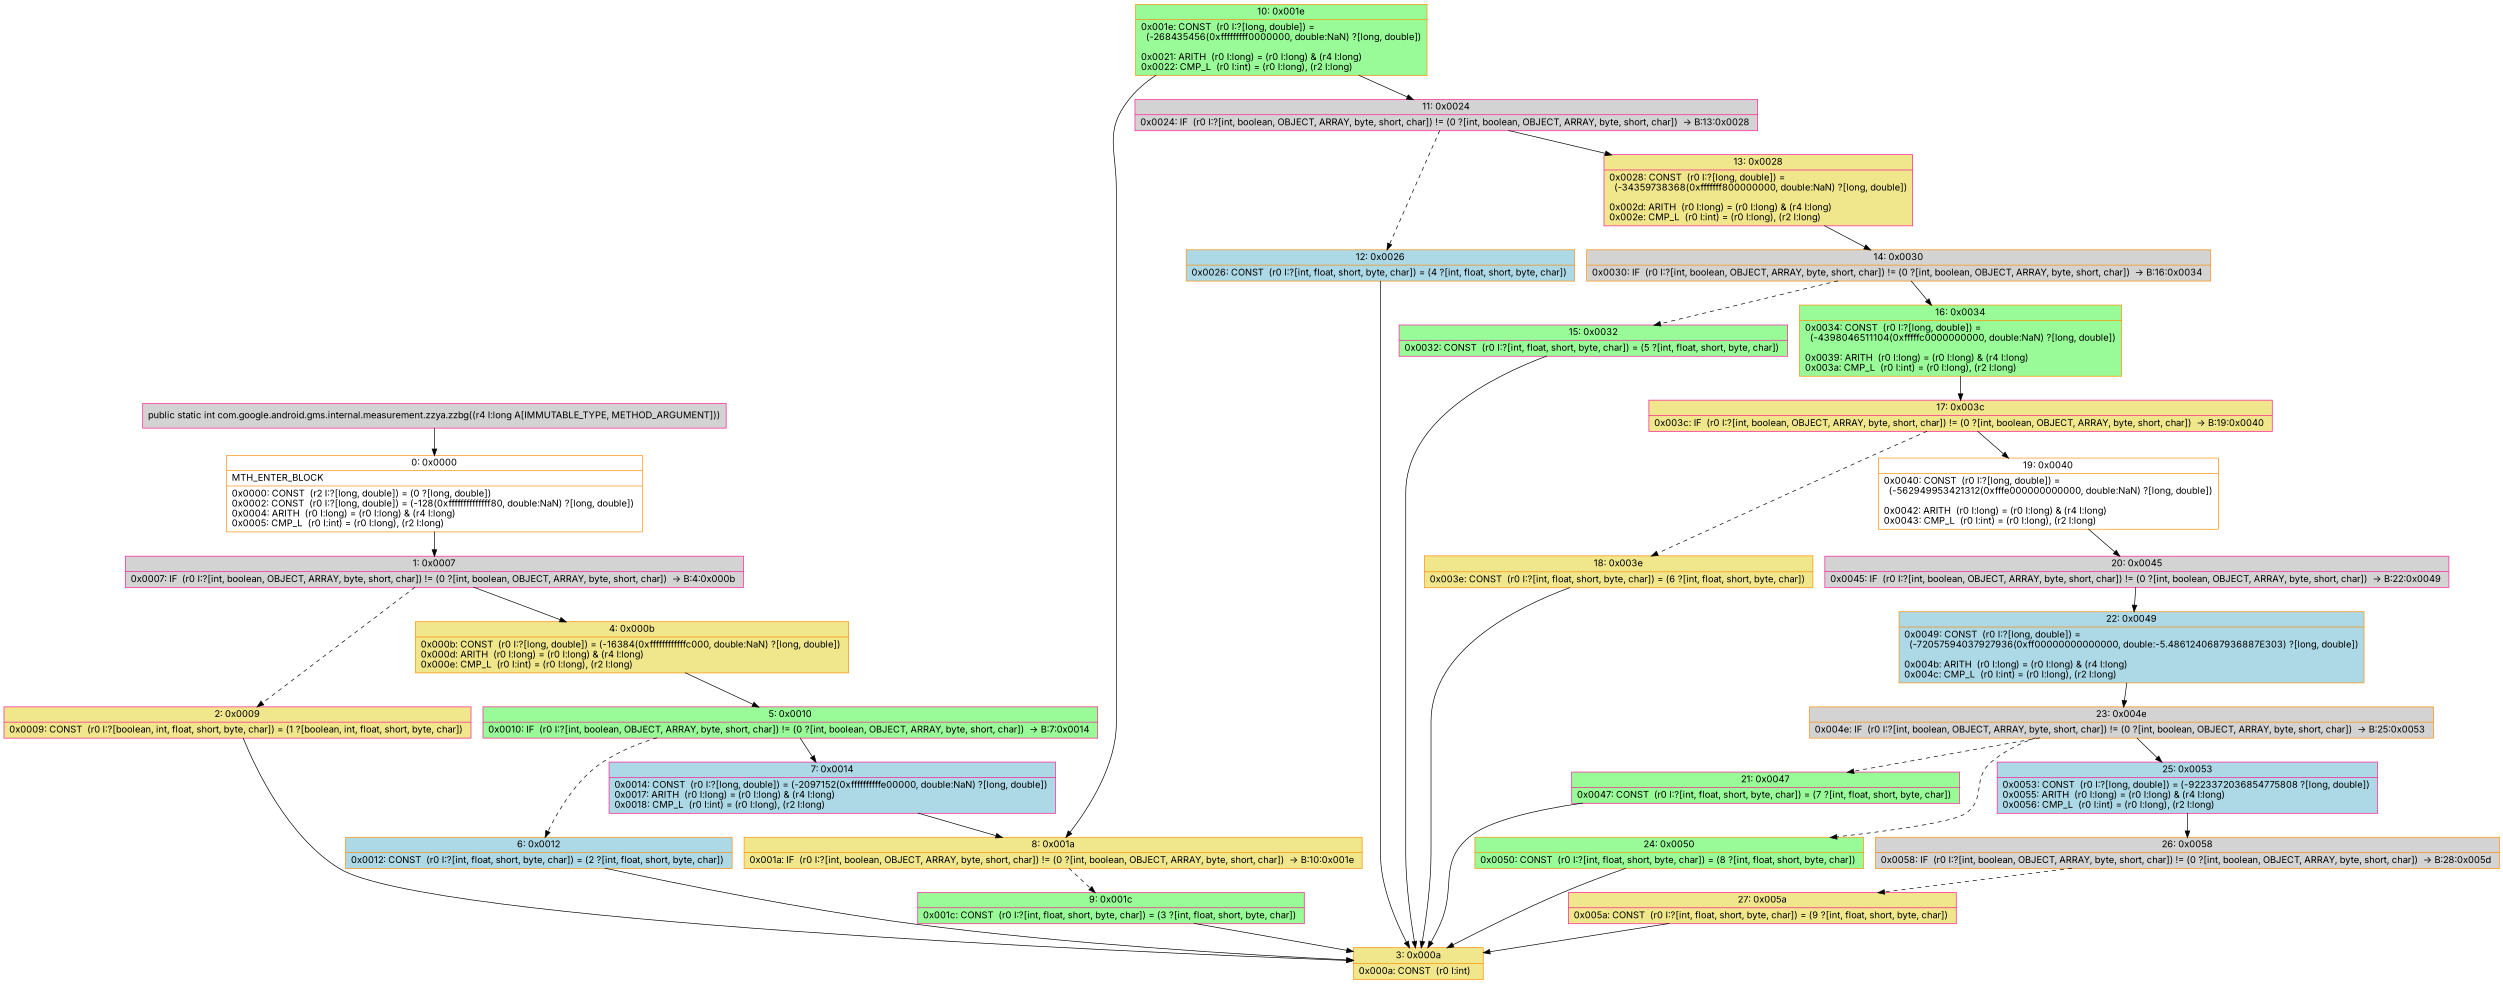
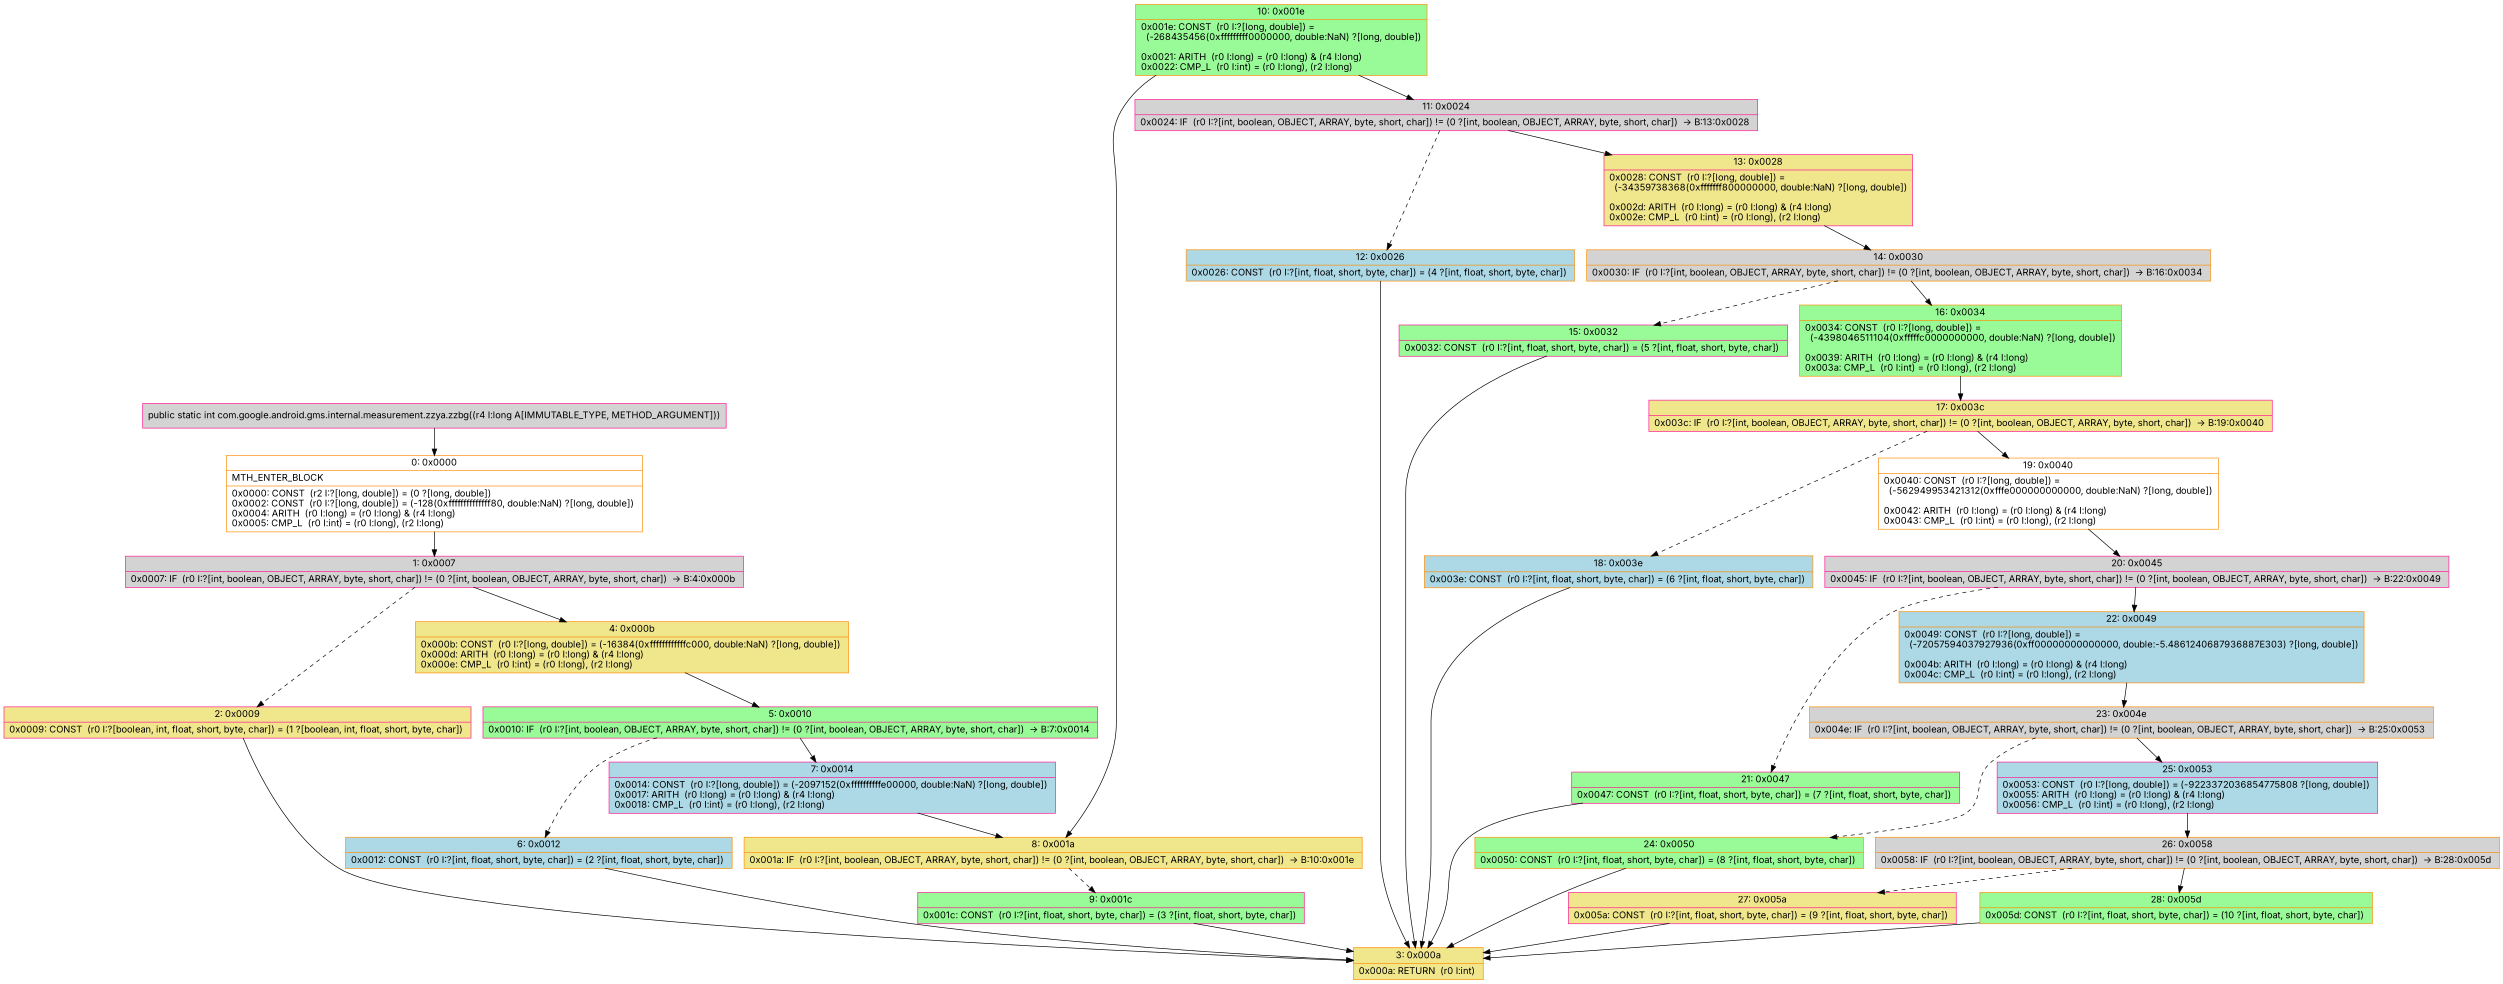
node "18: 0x003e": fillcolor khaki -> lightblue
edge "23: 0x004e" -> "21: 0x0047": now "20: 0x0045" -> "21: 0x0047"
node "28: 0x005d": added
node "3: 0x000a": text "0x000a: CONST  (r0 I:int)" -> "0x000a: RETURN  (r0 I:int)"
